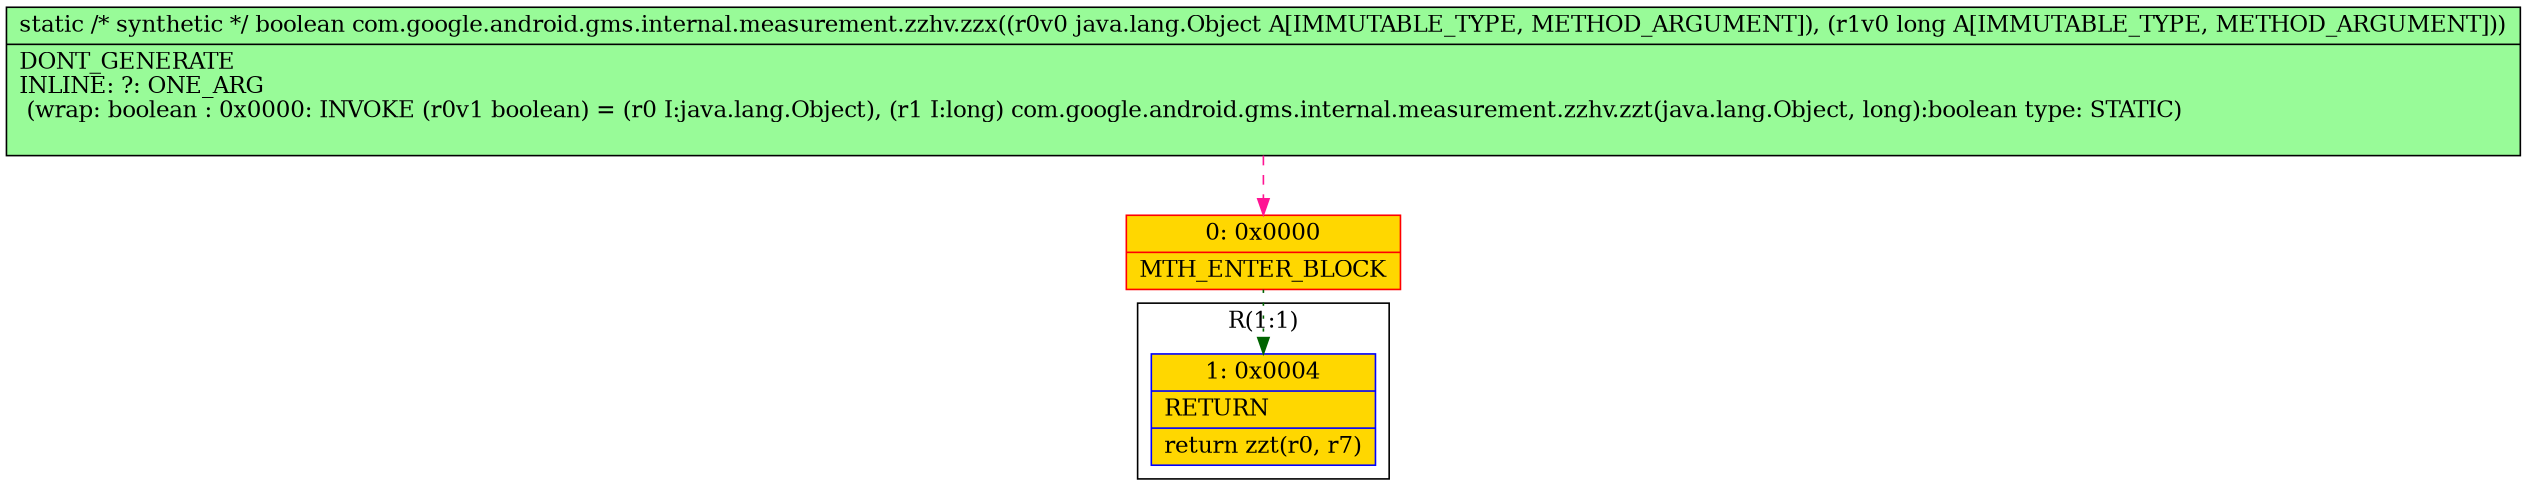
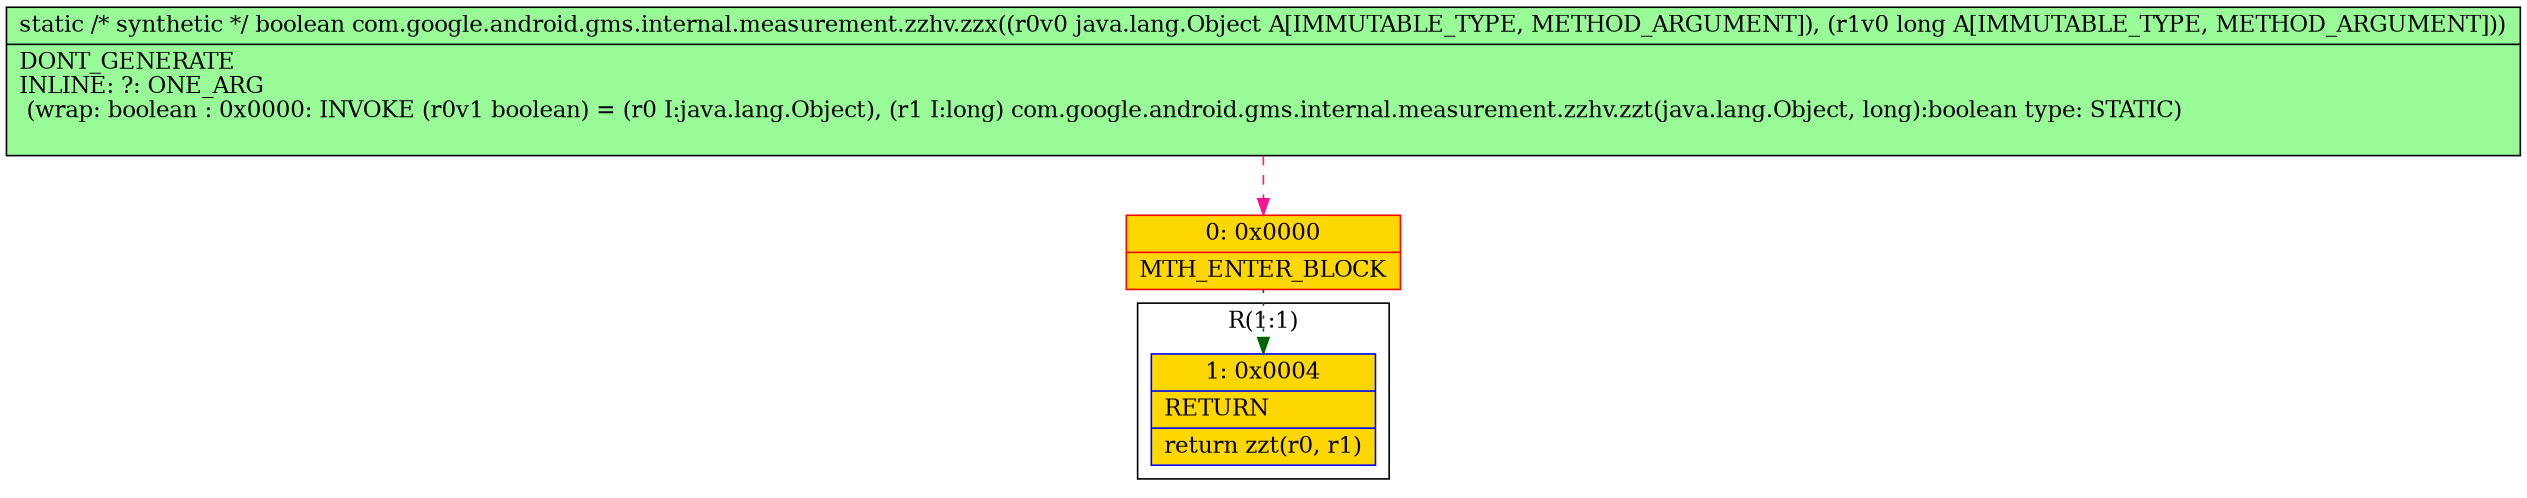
node "1: 0x0004": text "return zzt(r0, r7)" -> "return zzt(r0, r1)"
